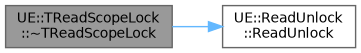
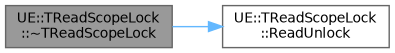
node "UE::ReadUnlock ::ReadUnlock": label "UE::ReadUnlock ::ReadUnlock" -> "UE::TReadScopeLock ::ReadUnlock"
